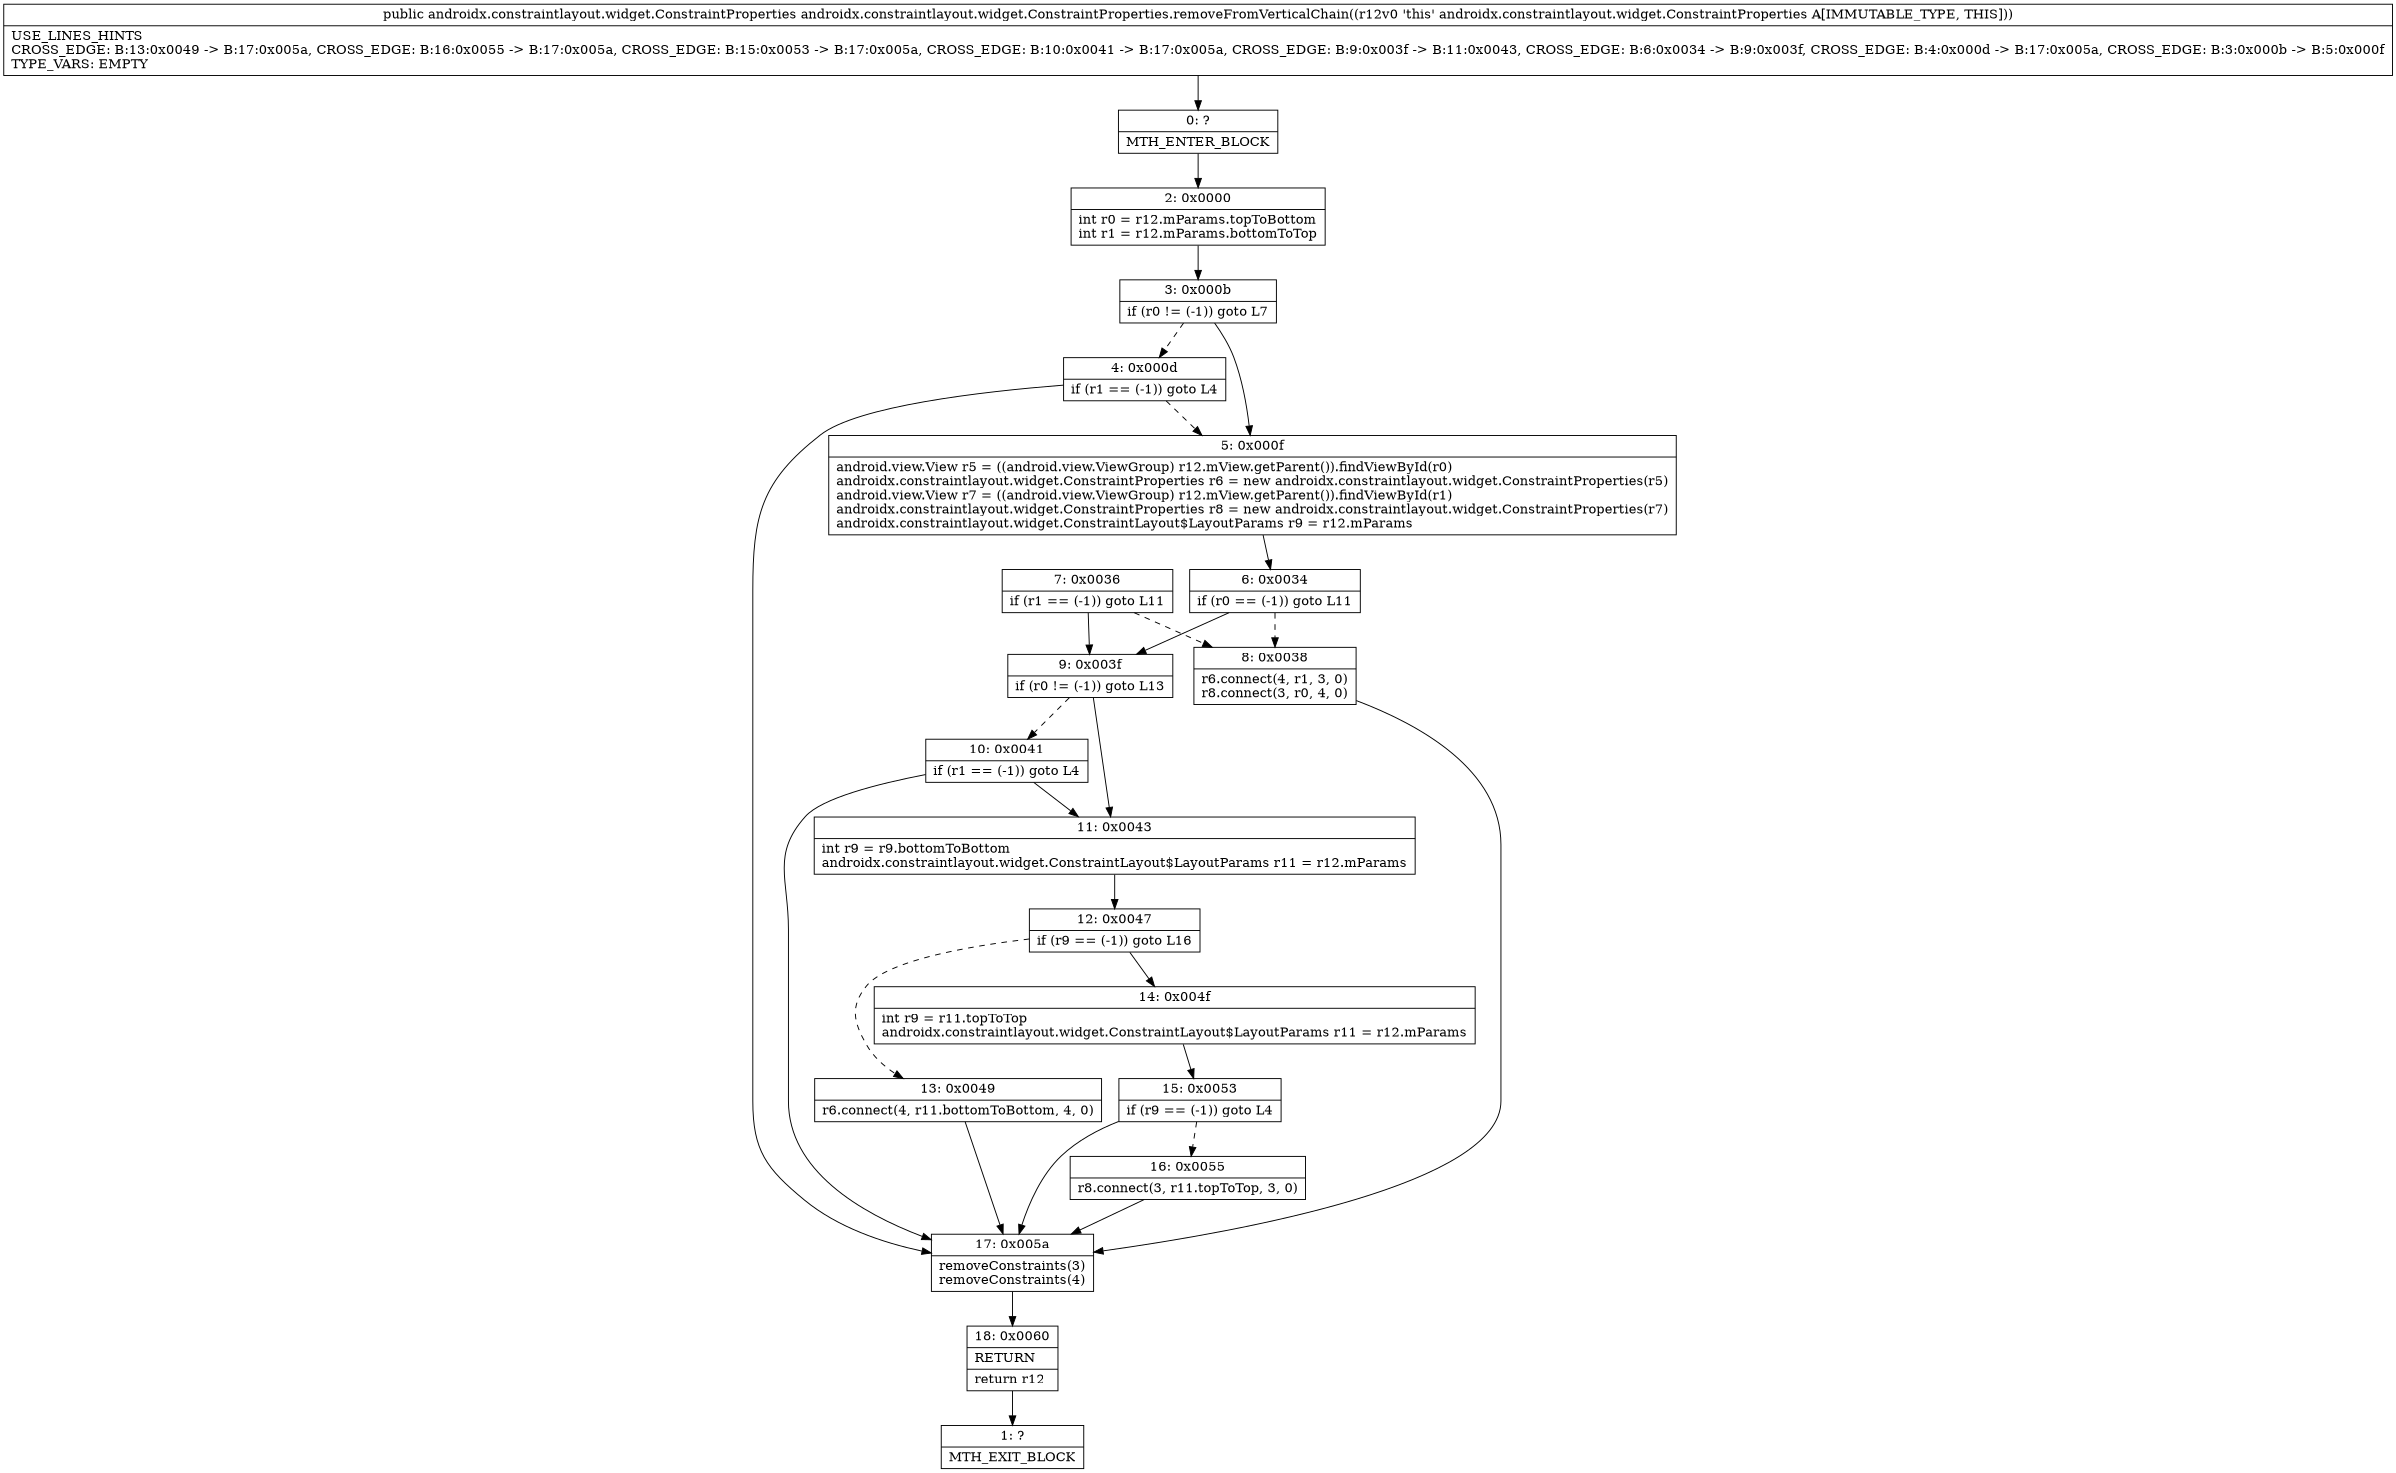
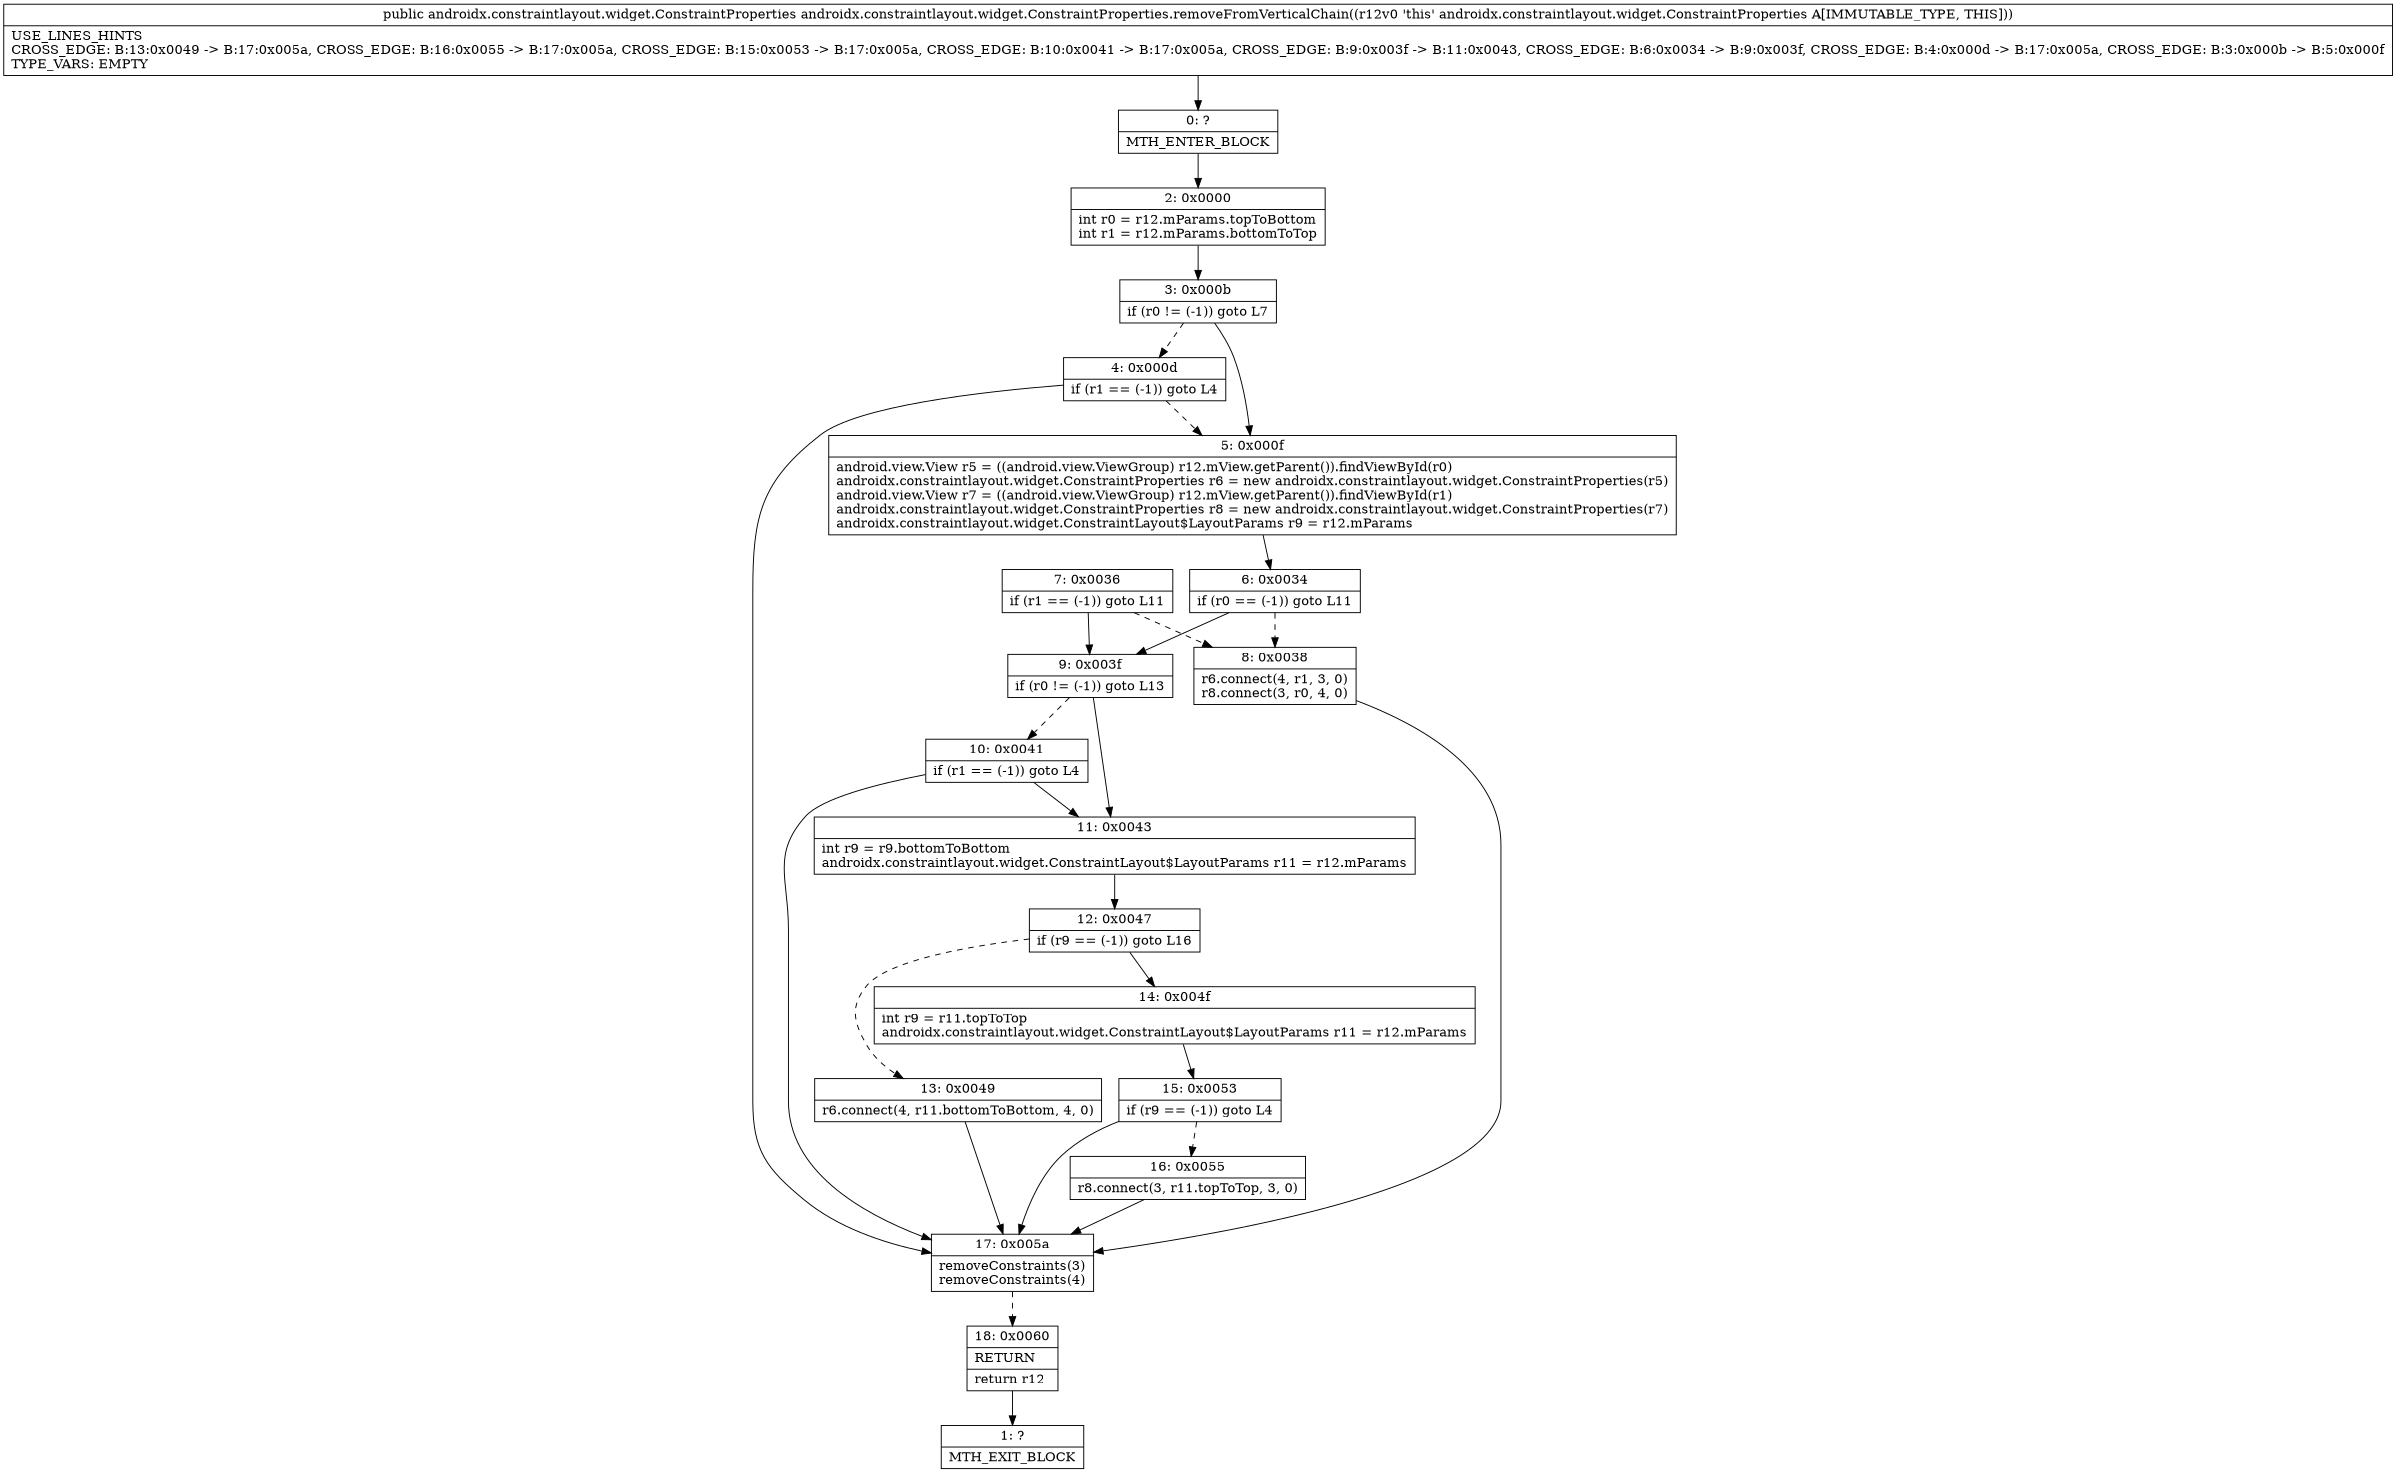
edge "17: 0x005a" -> "18: 0x0060": style solid -> dashed
